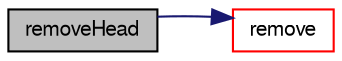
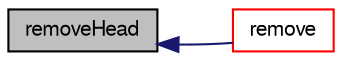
edge "removeHead" -> "remove": reversed
